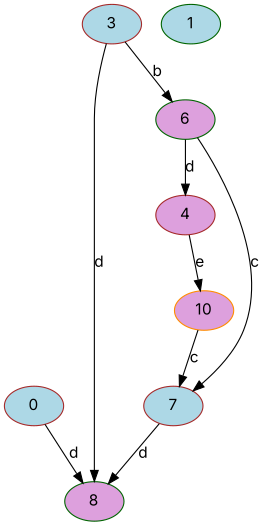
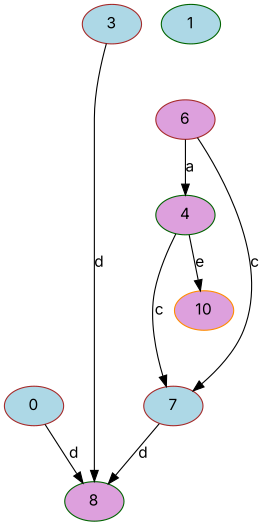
edge "3" -> "6": removed, label "b"
node "6": color darkgreen -> brown
edge "6" -> "4": label "d" -> "a"
node "4": color brown -> darkgreen
edge "10" -> "7": now "4" -> "7"
